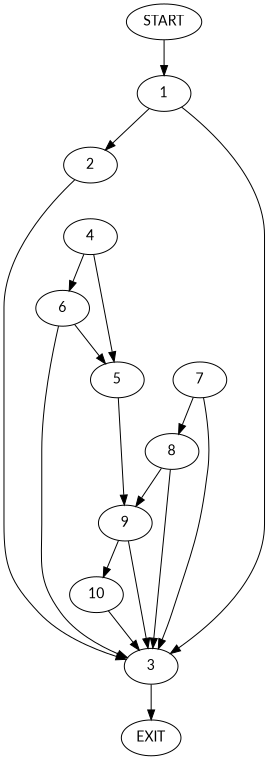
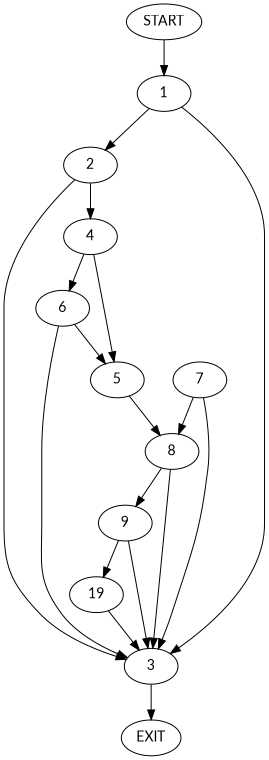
edge "2" -> "4": added
edge "5" -> "9": now "5" -> "8"
node "10": label "10" -> "19"
